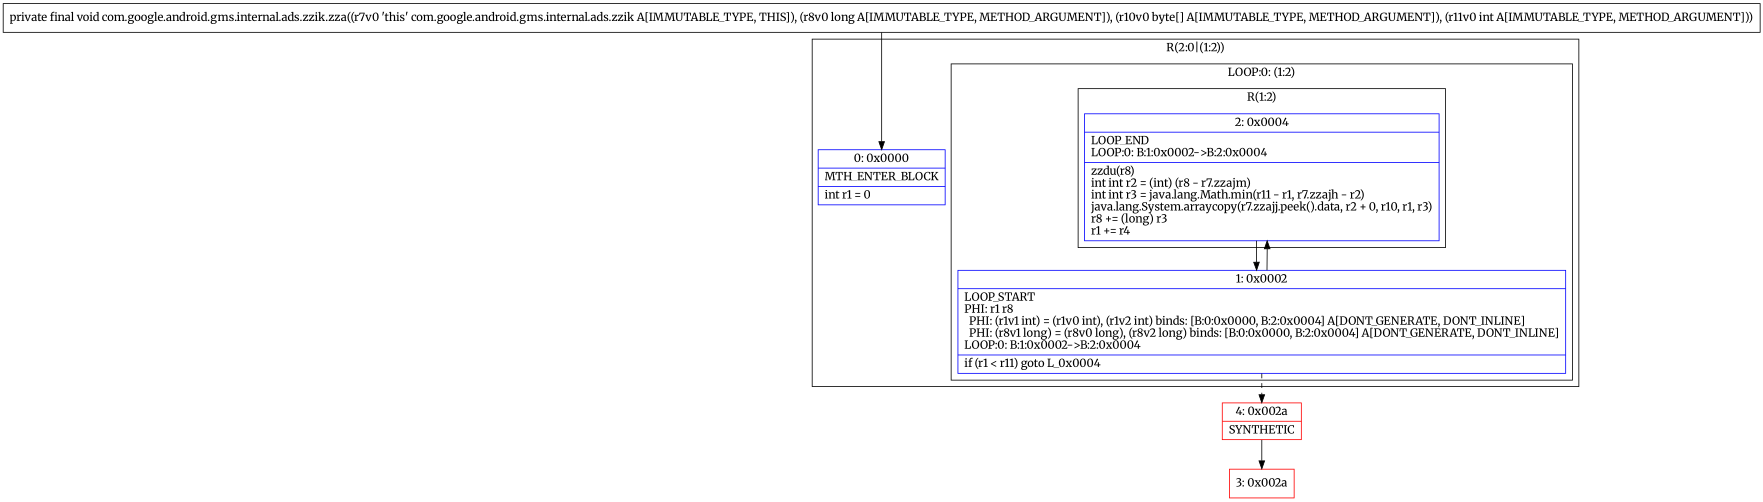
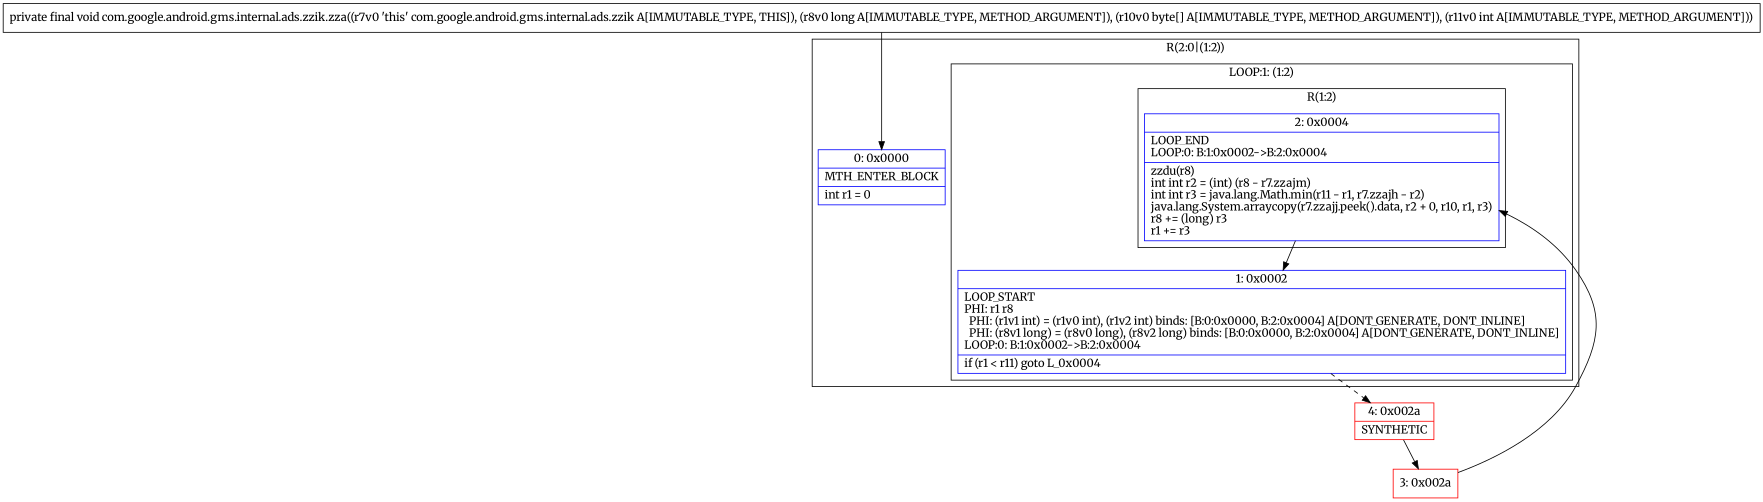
cluster "LOOP:0: (1:2)": label "LOOP:0: (1:2)" -> "LOOP:1: (1:2)"
node "2: 0x0004": text "r1 += r4" -> "r1 += r3"
edge "1: 0x0002" -> "2: 0x0004": now "3: 0x002a" -> "2: 0x0004"
